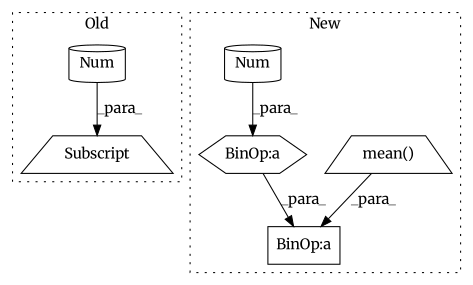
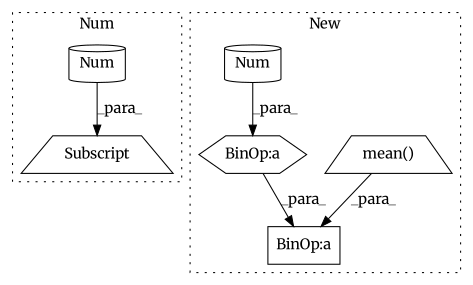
cluster "Old": label "Old" -> "Num"
